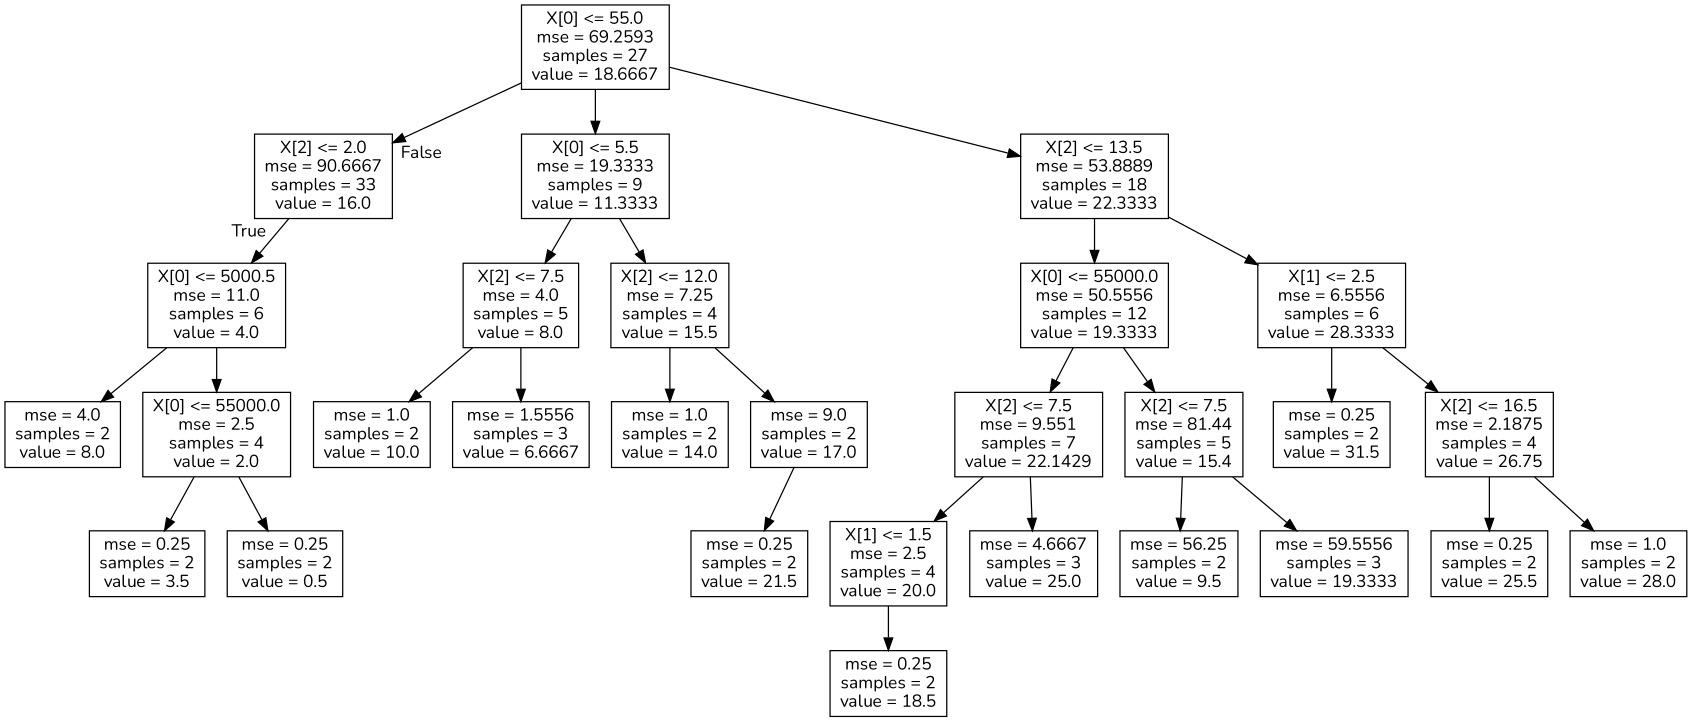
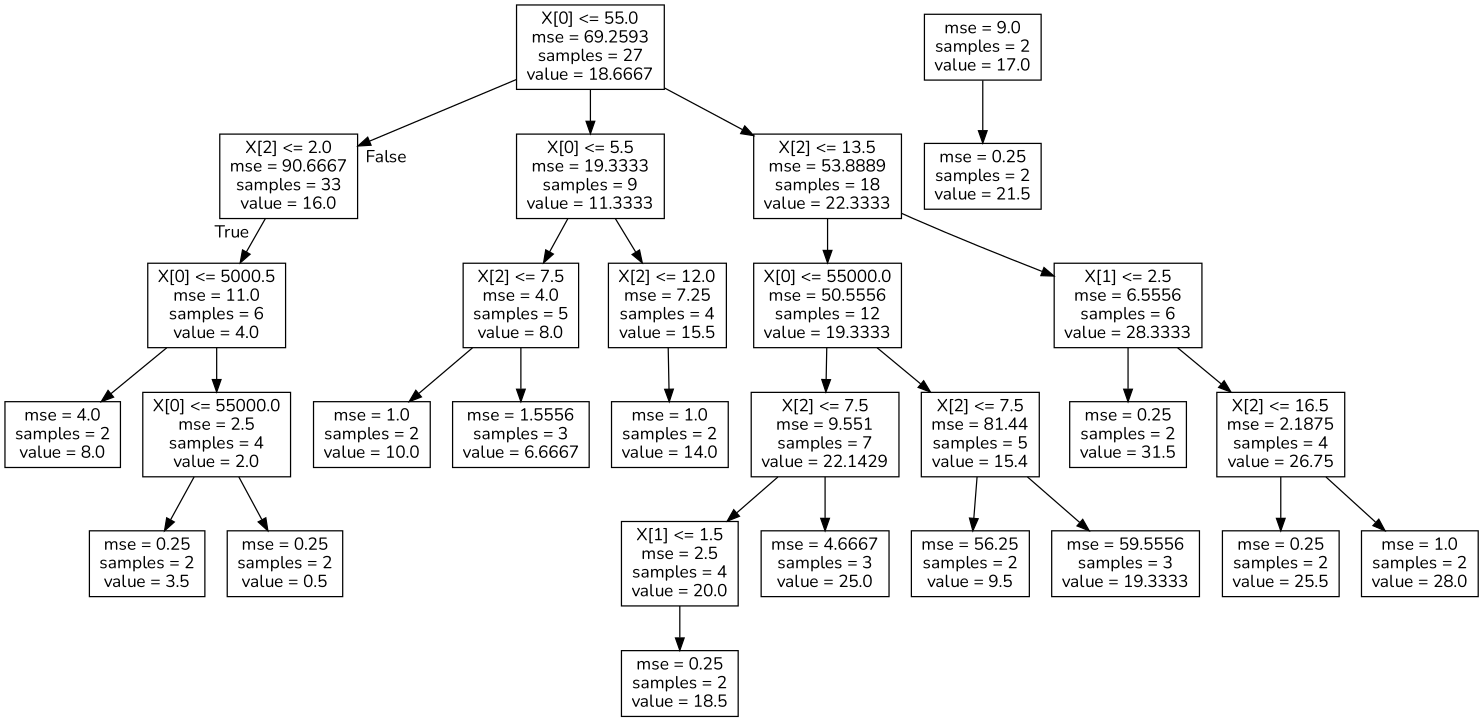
edge "X[2] <= 12.0 mse = 7.25 samples = 4 value = 15.5" -> "mse = 9.0 samples = 2 value = 17.0": removed
